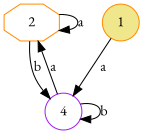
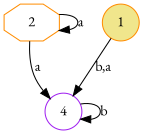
edge "2" -> "4": label "b" -> "a"
edge "1" -> "4": label "a" -> "b,a"
edge "4" -> "2": removed, label "a"
